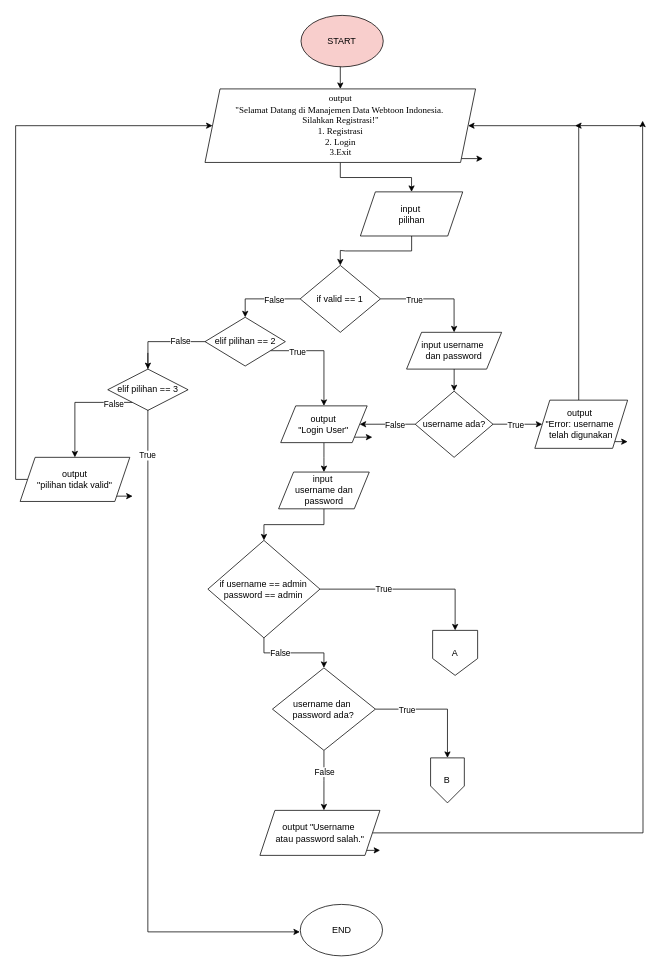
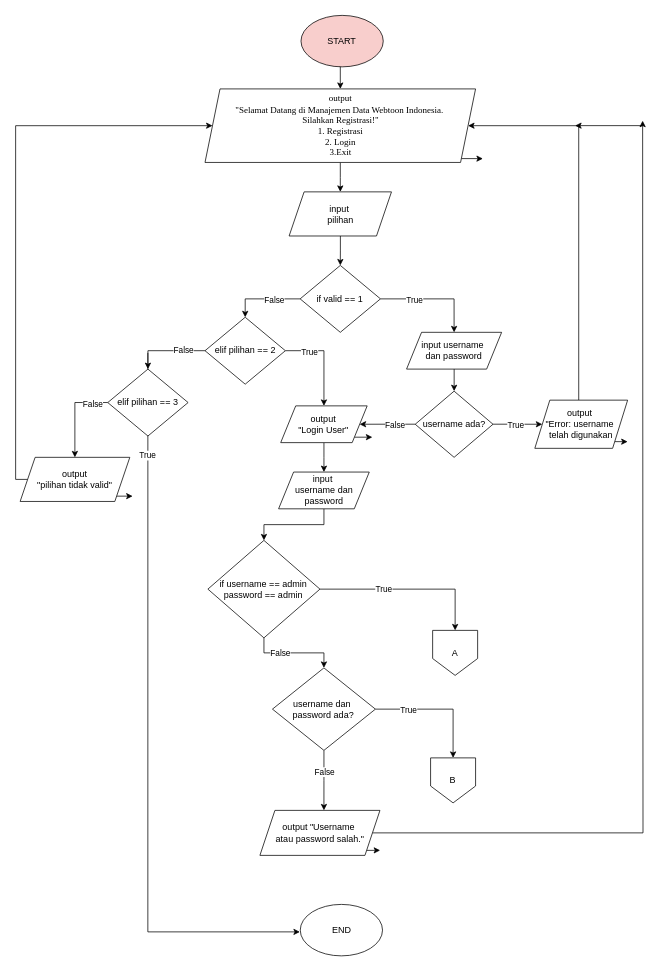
node "input pilihan": moved (411, 214) -> (340, 214)
node "elif pilihan == 2": size 80x49 -> 80x67
node "elif pilihan == 3": size 80x41 -> 80x67
node "B": size 34x45 -> 45x45
